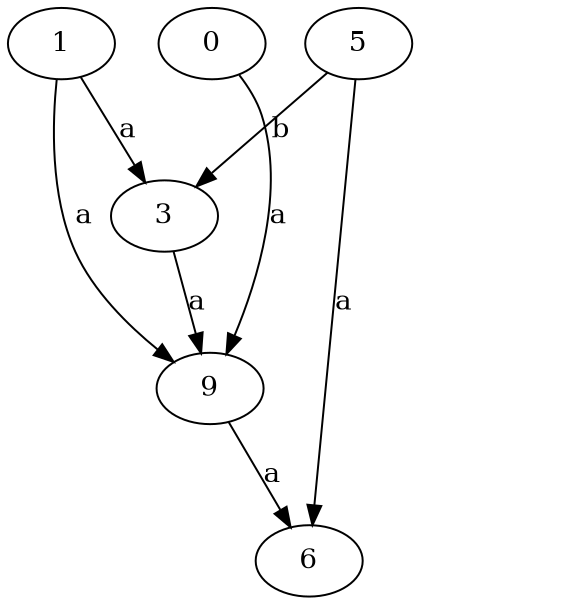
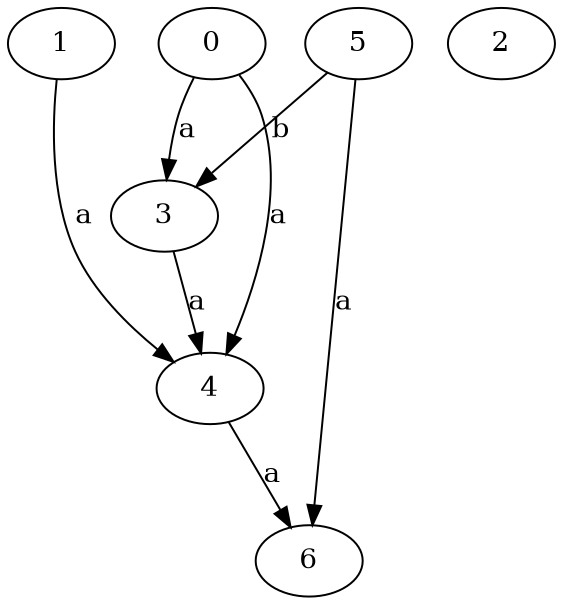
node "2": added
edge "1" -> "3": now "0" -> "3"
node "9": label "9" -> "4"
